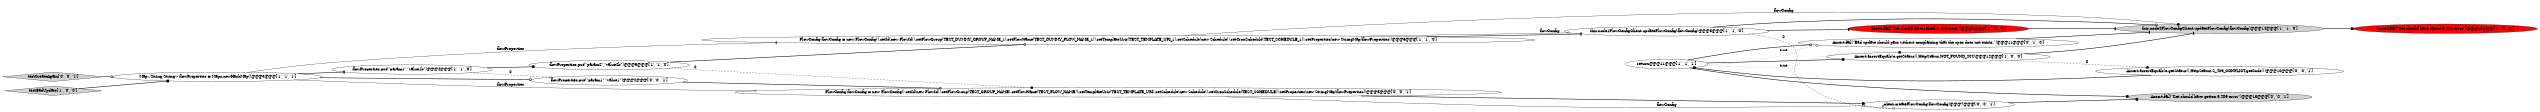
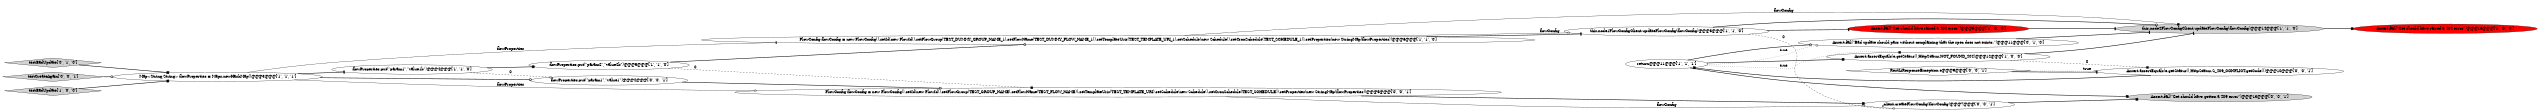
node "testBadUpdate['0', '1', '0']": added
node "RestLiResponseException e@@@9@@@['0', '0', '1']": added
